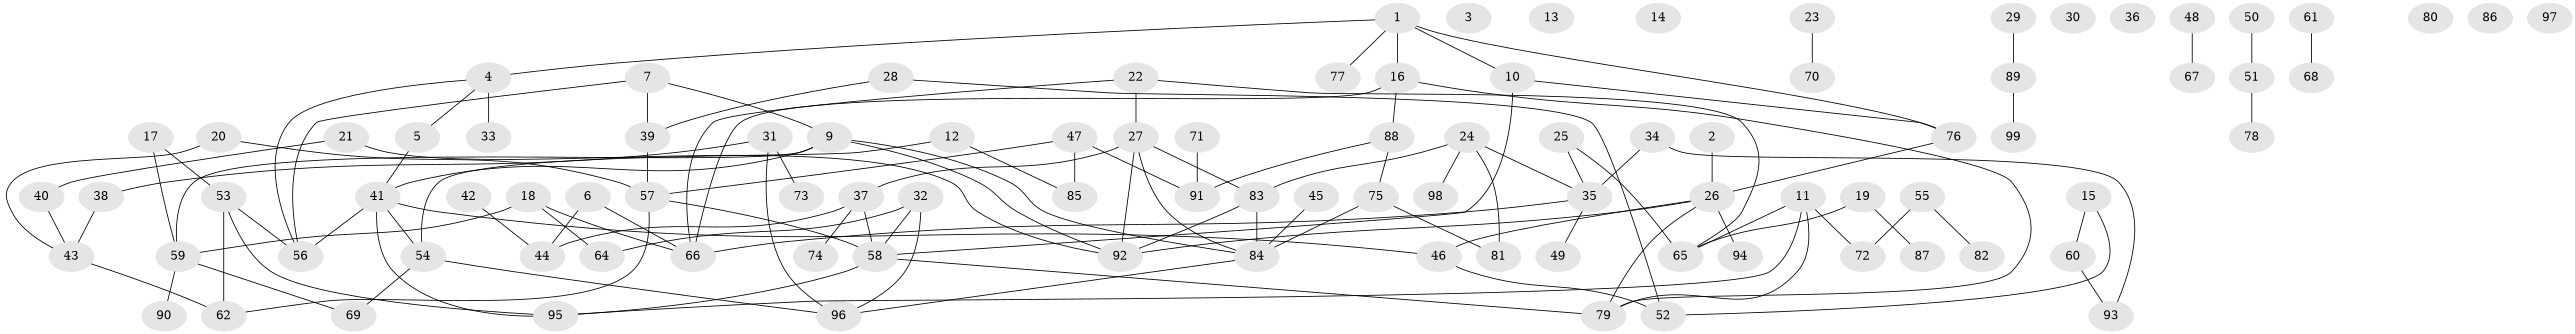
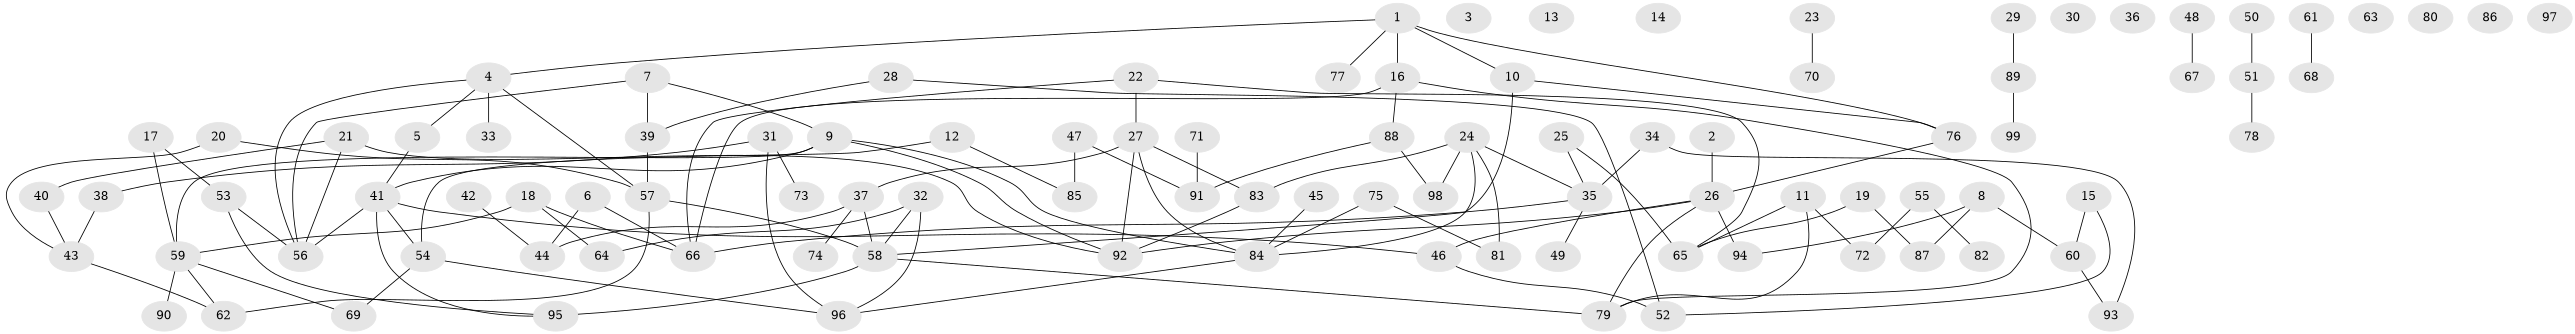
node "63": added
edge "88" -- "75": now "88" -- "98"
edge "47" -- "57": now "4" -- "57"
edge "21" -- "56": added
node "8": added
edge "83" -- "84": now "24" -- "84"
edge "53" -- "62": now "59" -- "62"
edge "11" -- "95": removed
